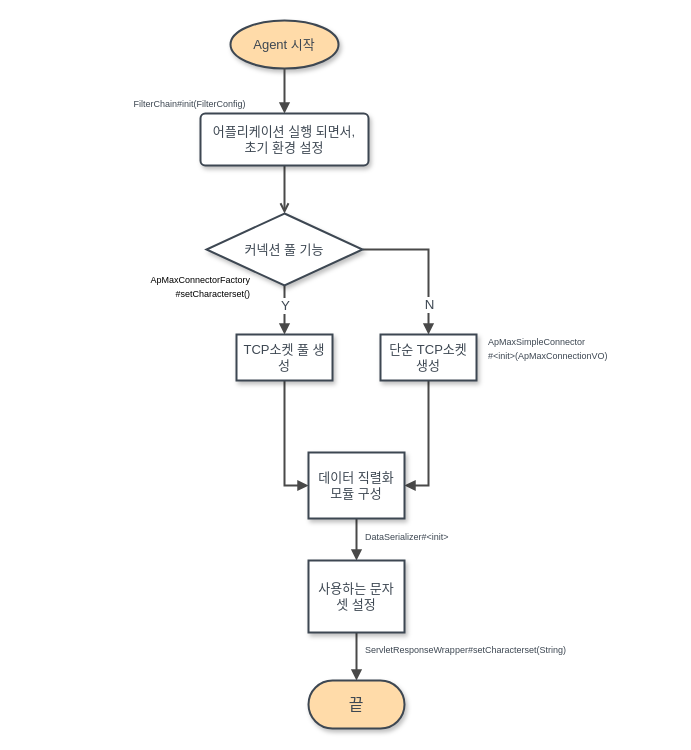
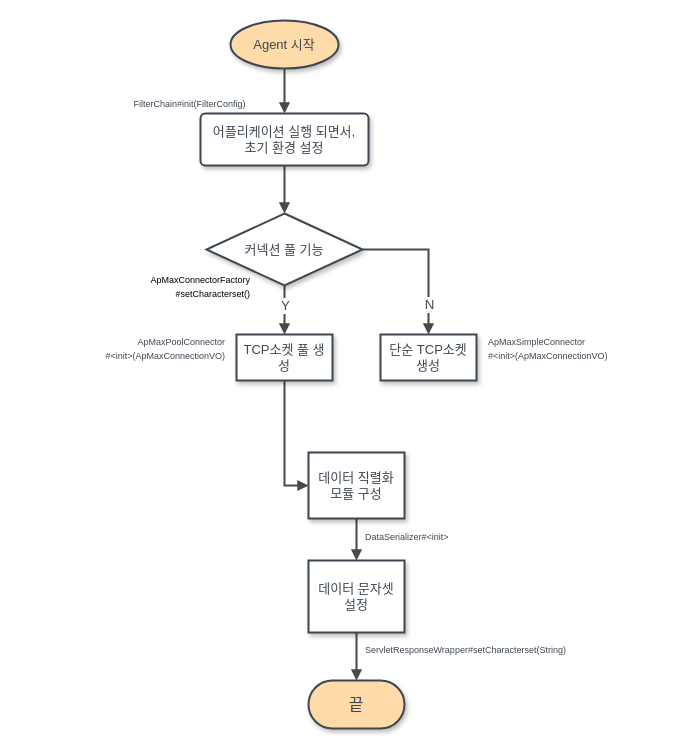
edge "어플리케이션 실행 되면서, 초기 환경 설정" -> "커넥션 풀 기능": arrowhead open -> block
node "ApMaxPoolConnector #<init>(ApMaxConnectionVO)": added
edge "단순 TCP소켓 생성" -> "데이터 직렬화 모듈 구성": removed
node "사용하는 문자셋 설정": label "사용하는 문자셋 설정" -> "데이터 문자셋 설정"
